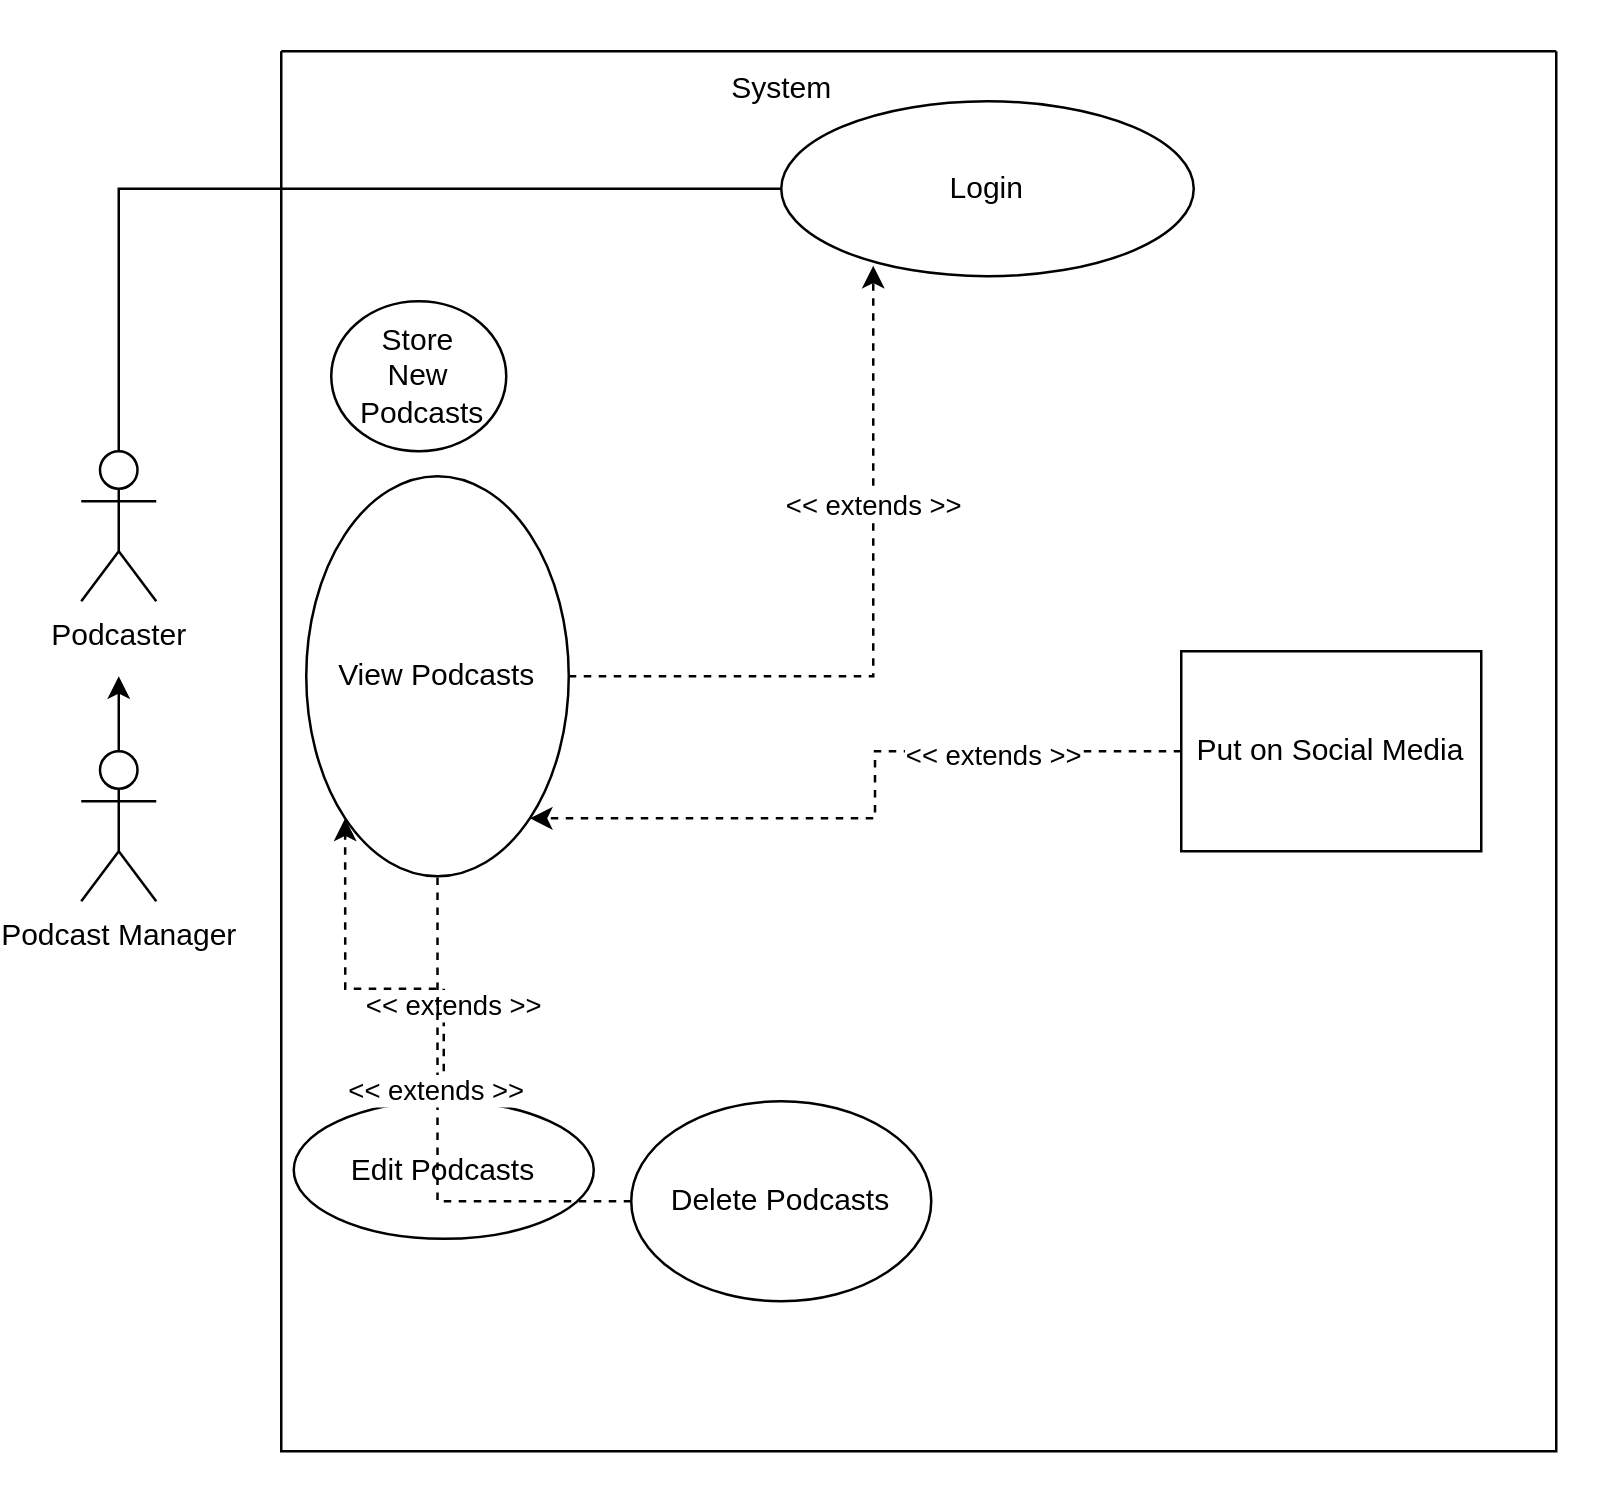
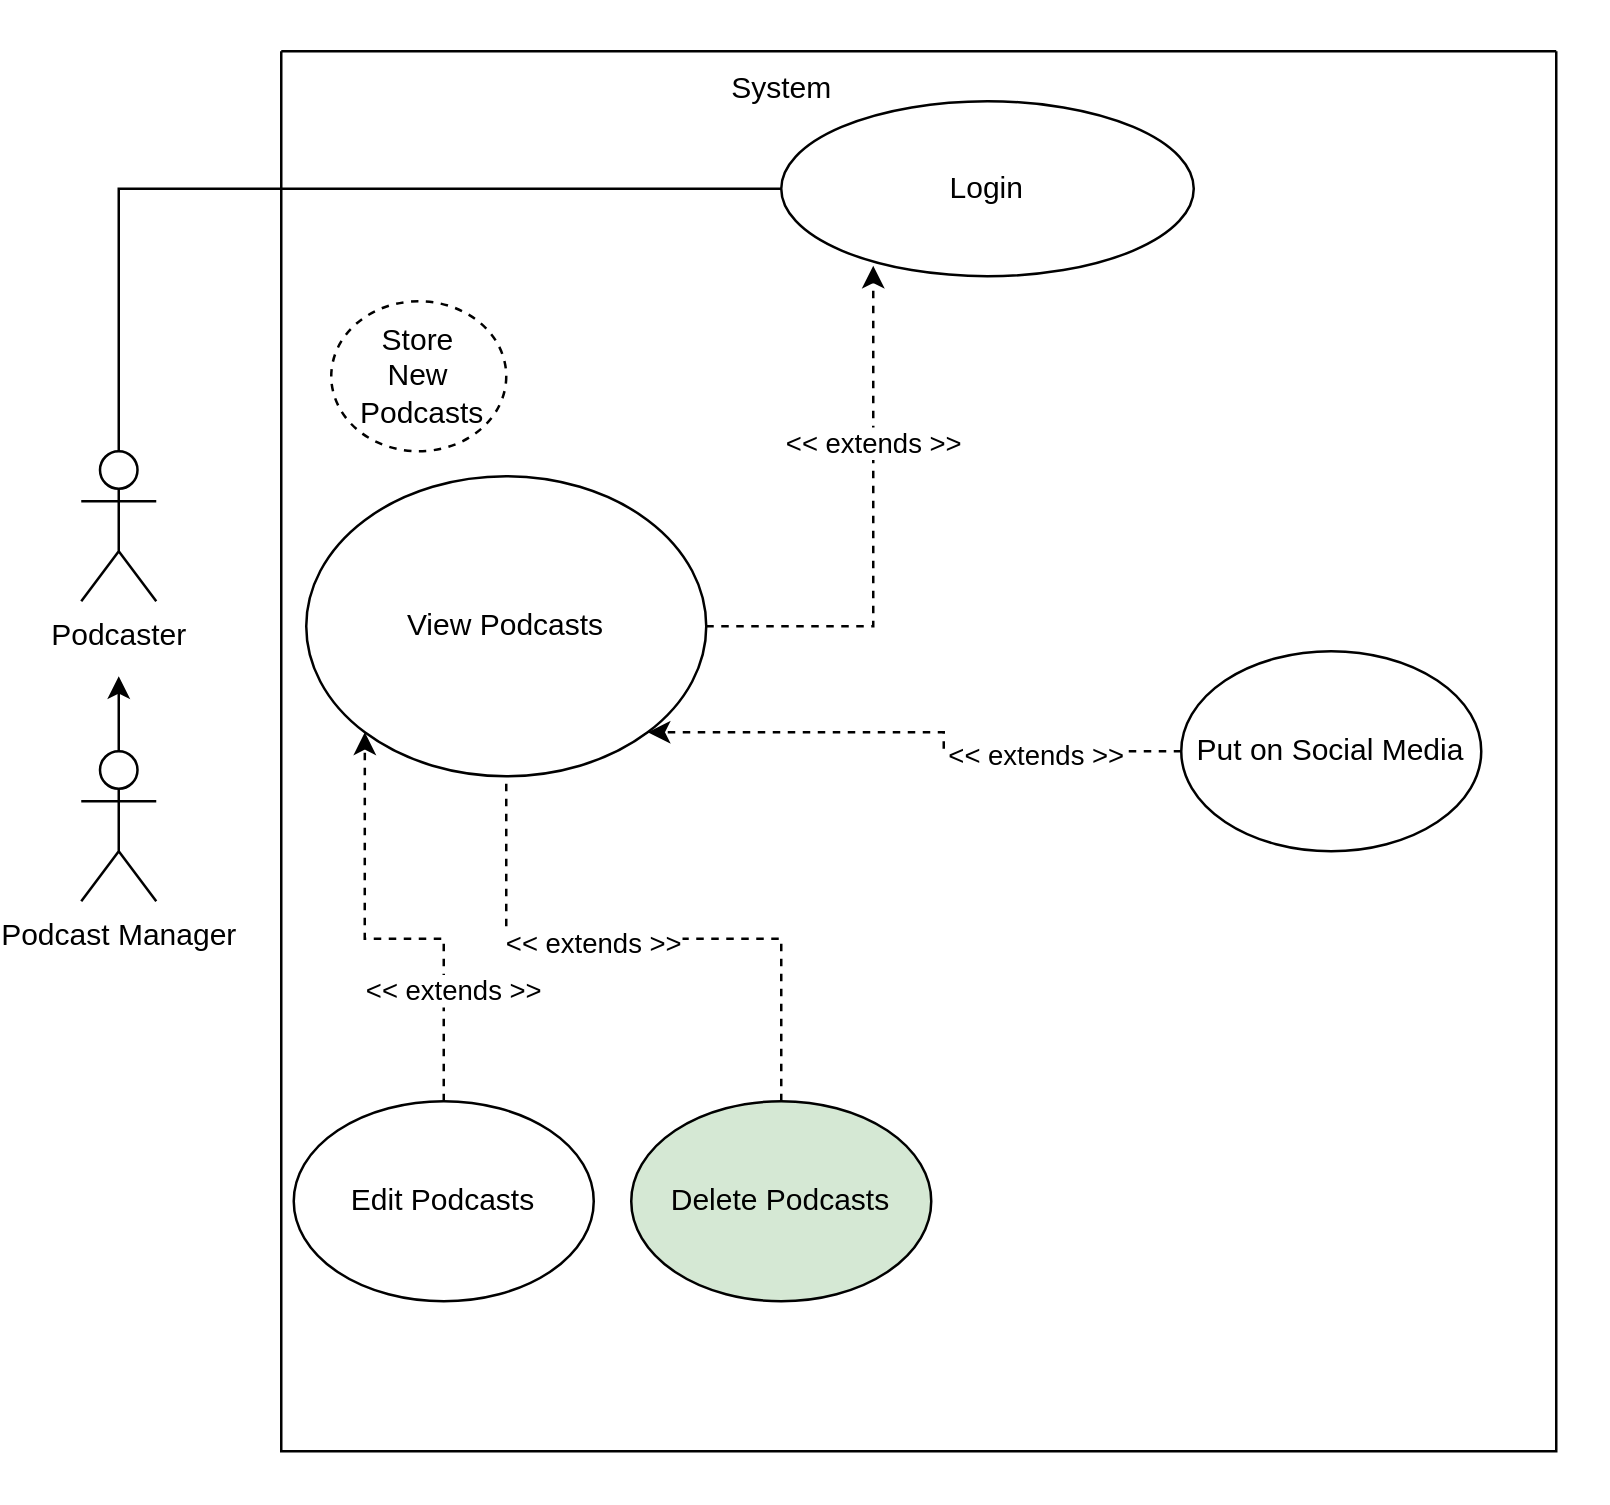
node "Store New Podcasts": style solid -> dashed
node "View Podcasts": size 263x400 -> 400x300
node "Put on Social Media": shape rectangle -> ellipse
node "Edit Podcasts": size 300x138 -> 300x200
node "Delete Podcasts": fillcolor #ffffff -> #d5e8d4
